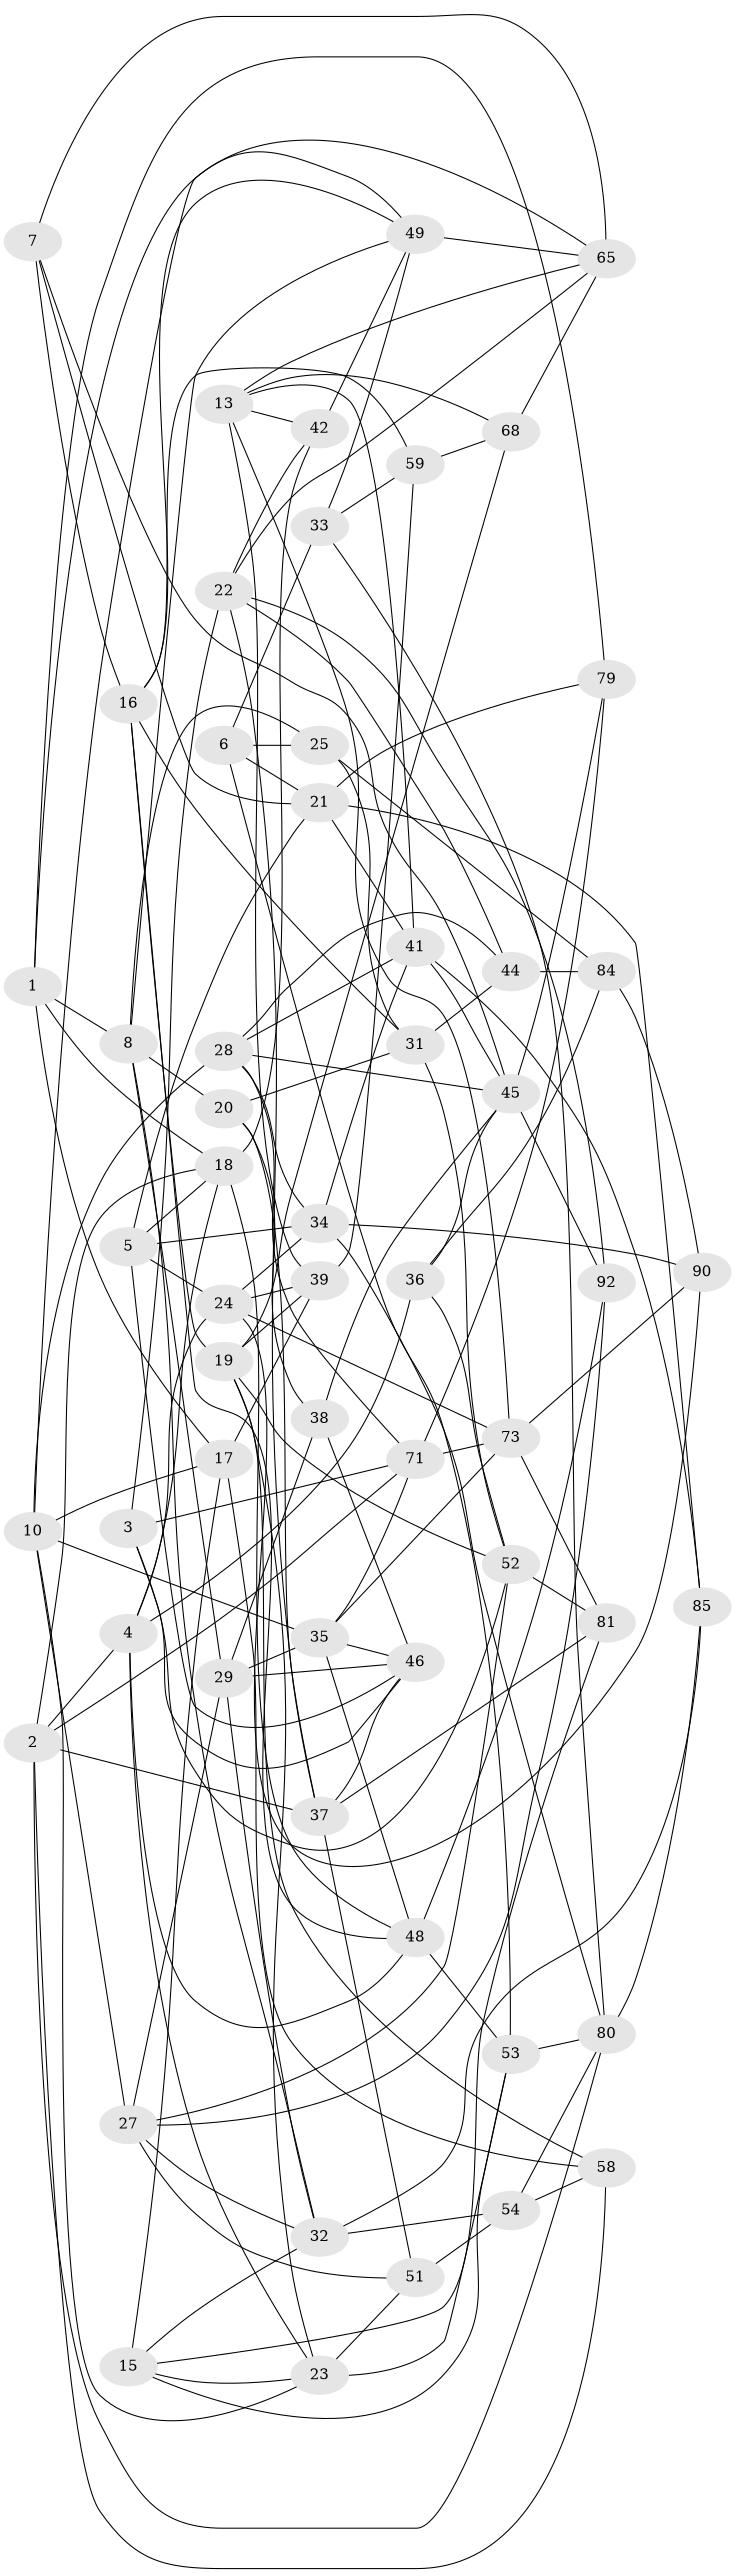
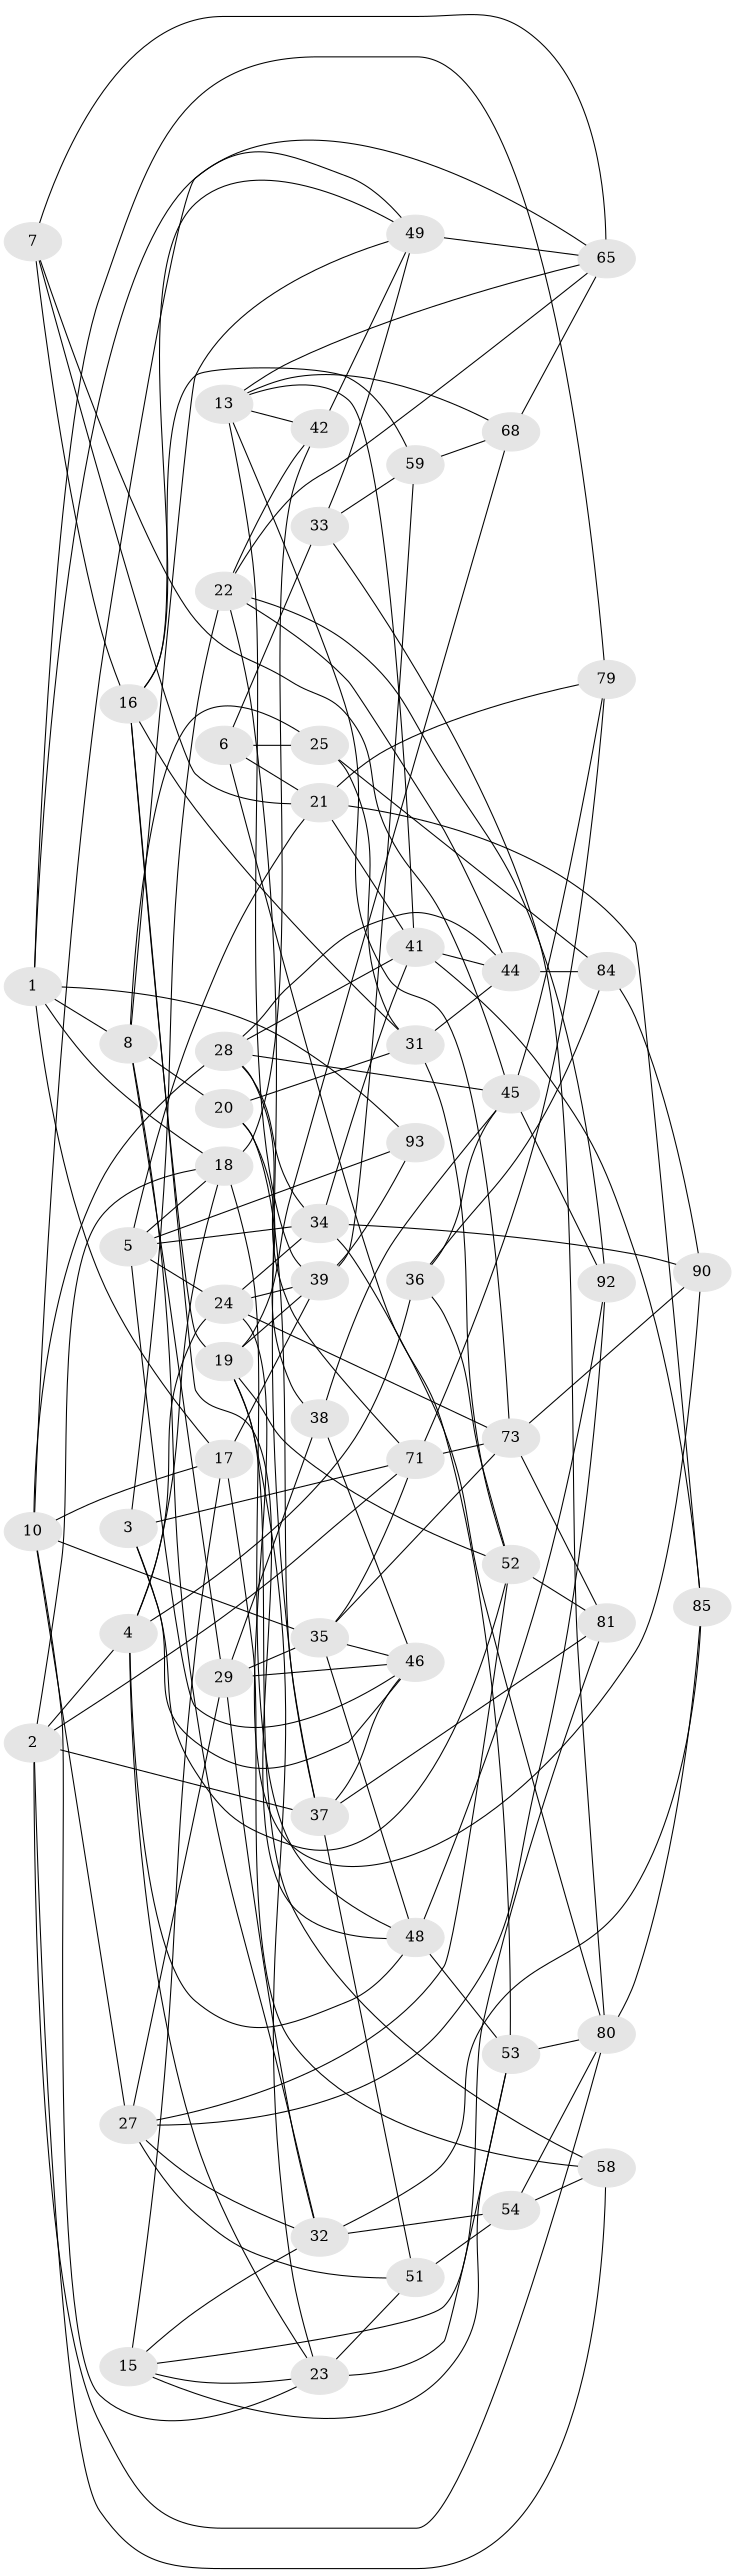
edge "41" -- "45": now "41" -- "44"
node "93": added
